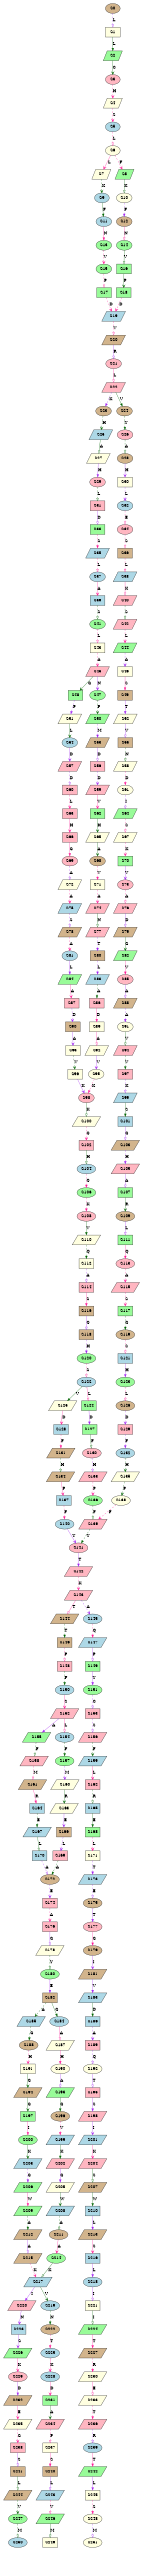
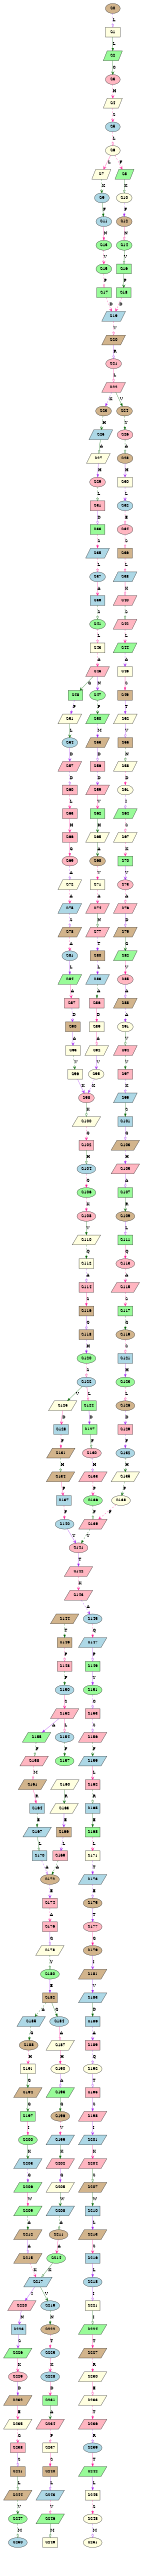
edge "S95" -> "S98": color deeppink -> purple
edge "S143" -> "S144": removed, label "T"
edge "S157" -> "S160": removed, label "M"
